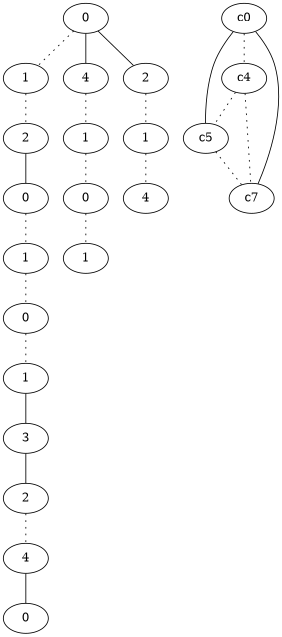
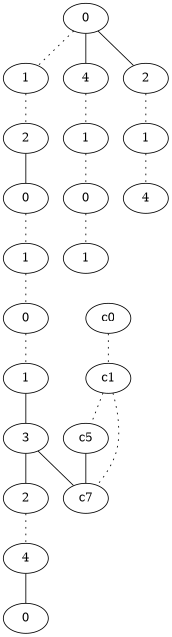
edge "c0" -- "c5": removed
node "c4": label "c4" -> "c1"
edge "c0" -- "c7": now "3" -- "c7"
edge "c5" -- "c7": style dotted -> solid
